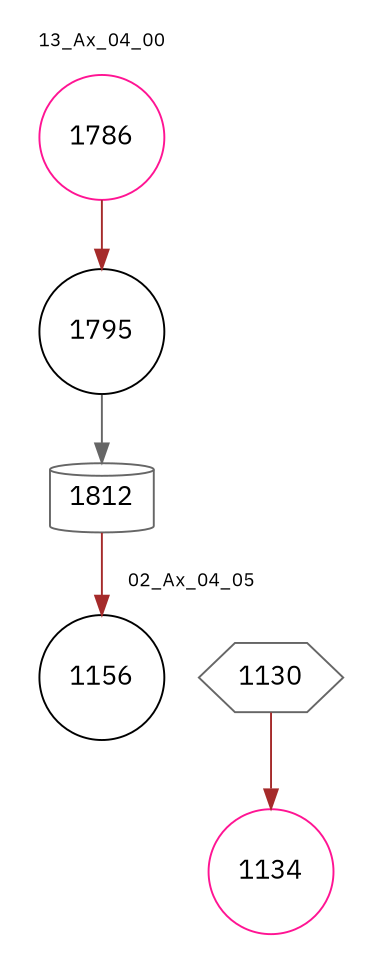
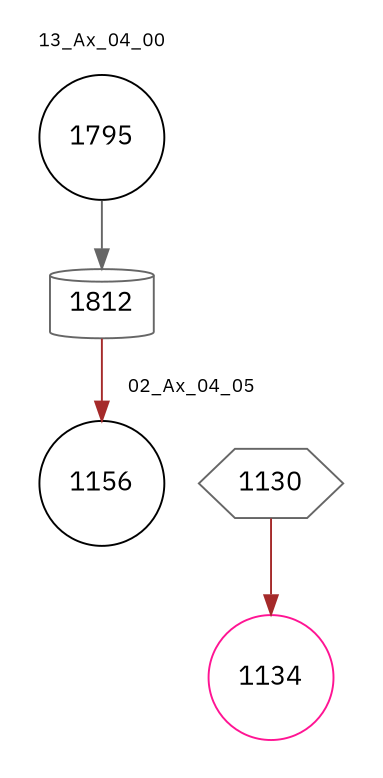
node "1786": removed
